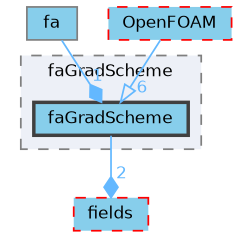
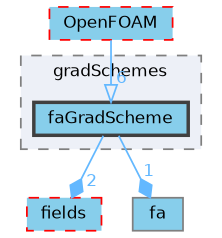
edge "fa" -> "faGradScheme": reversed
cluster "faGradScheme": label "faGradScheme" -> "gradSchemes"
